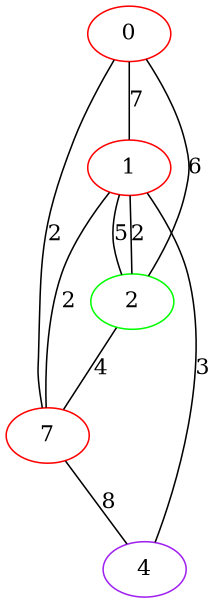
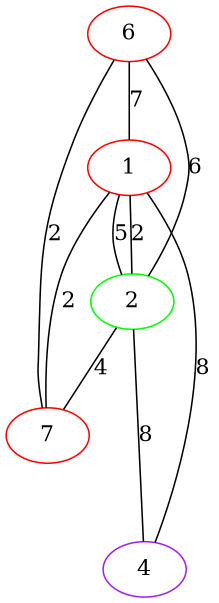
node "0": label "0" -> "6"
edge "1" -- "4": label "3" -> "8"
edge "7" -- "4": now "2" -- "4"
